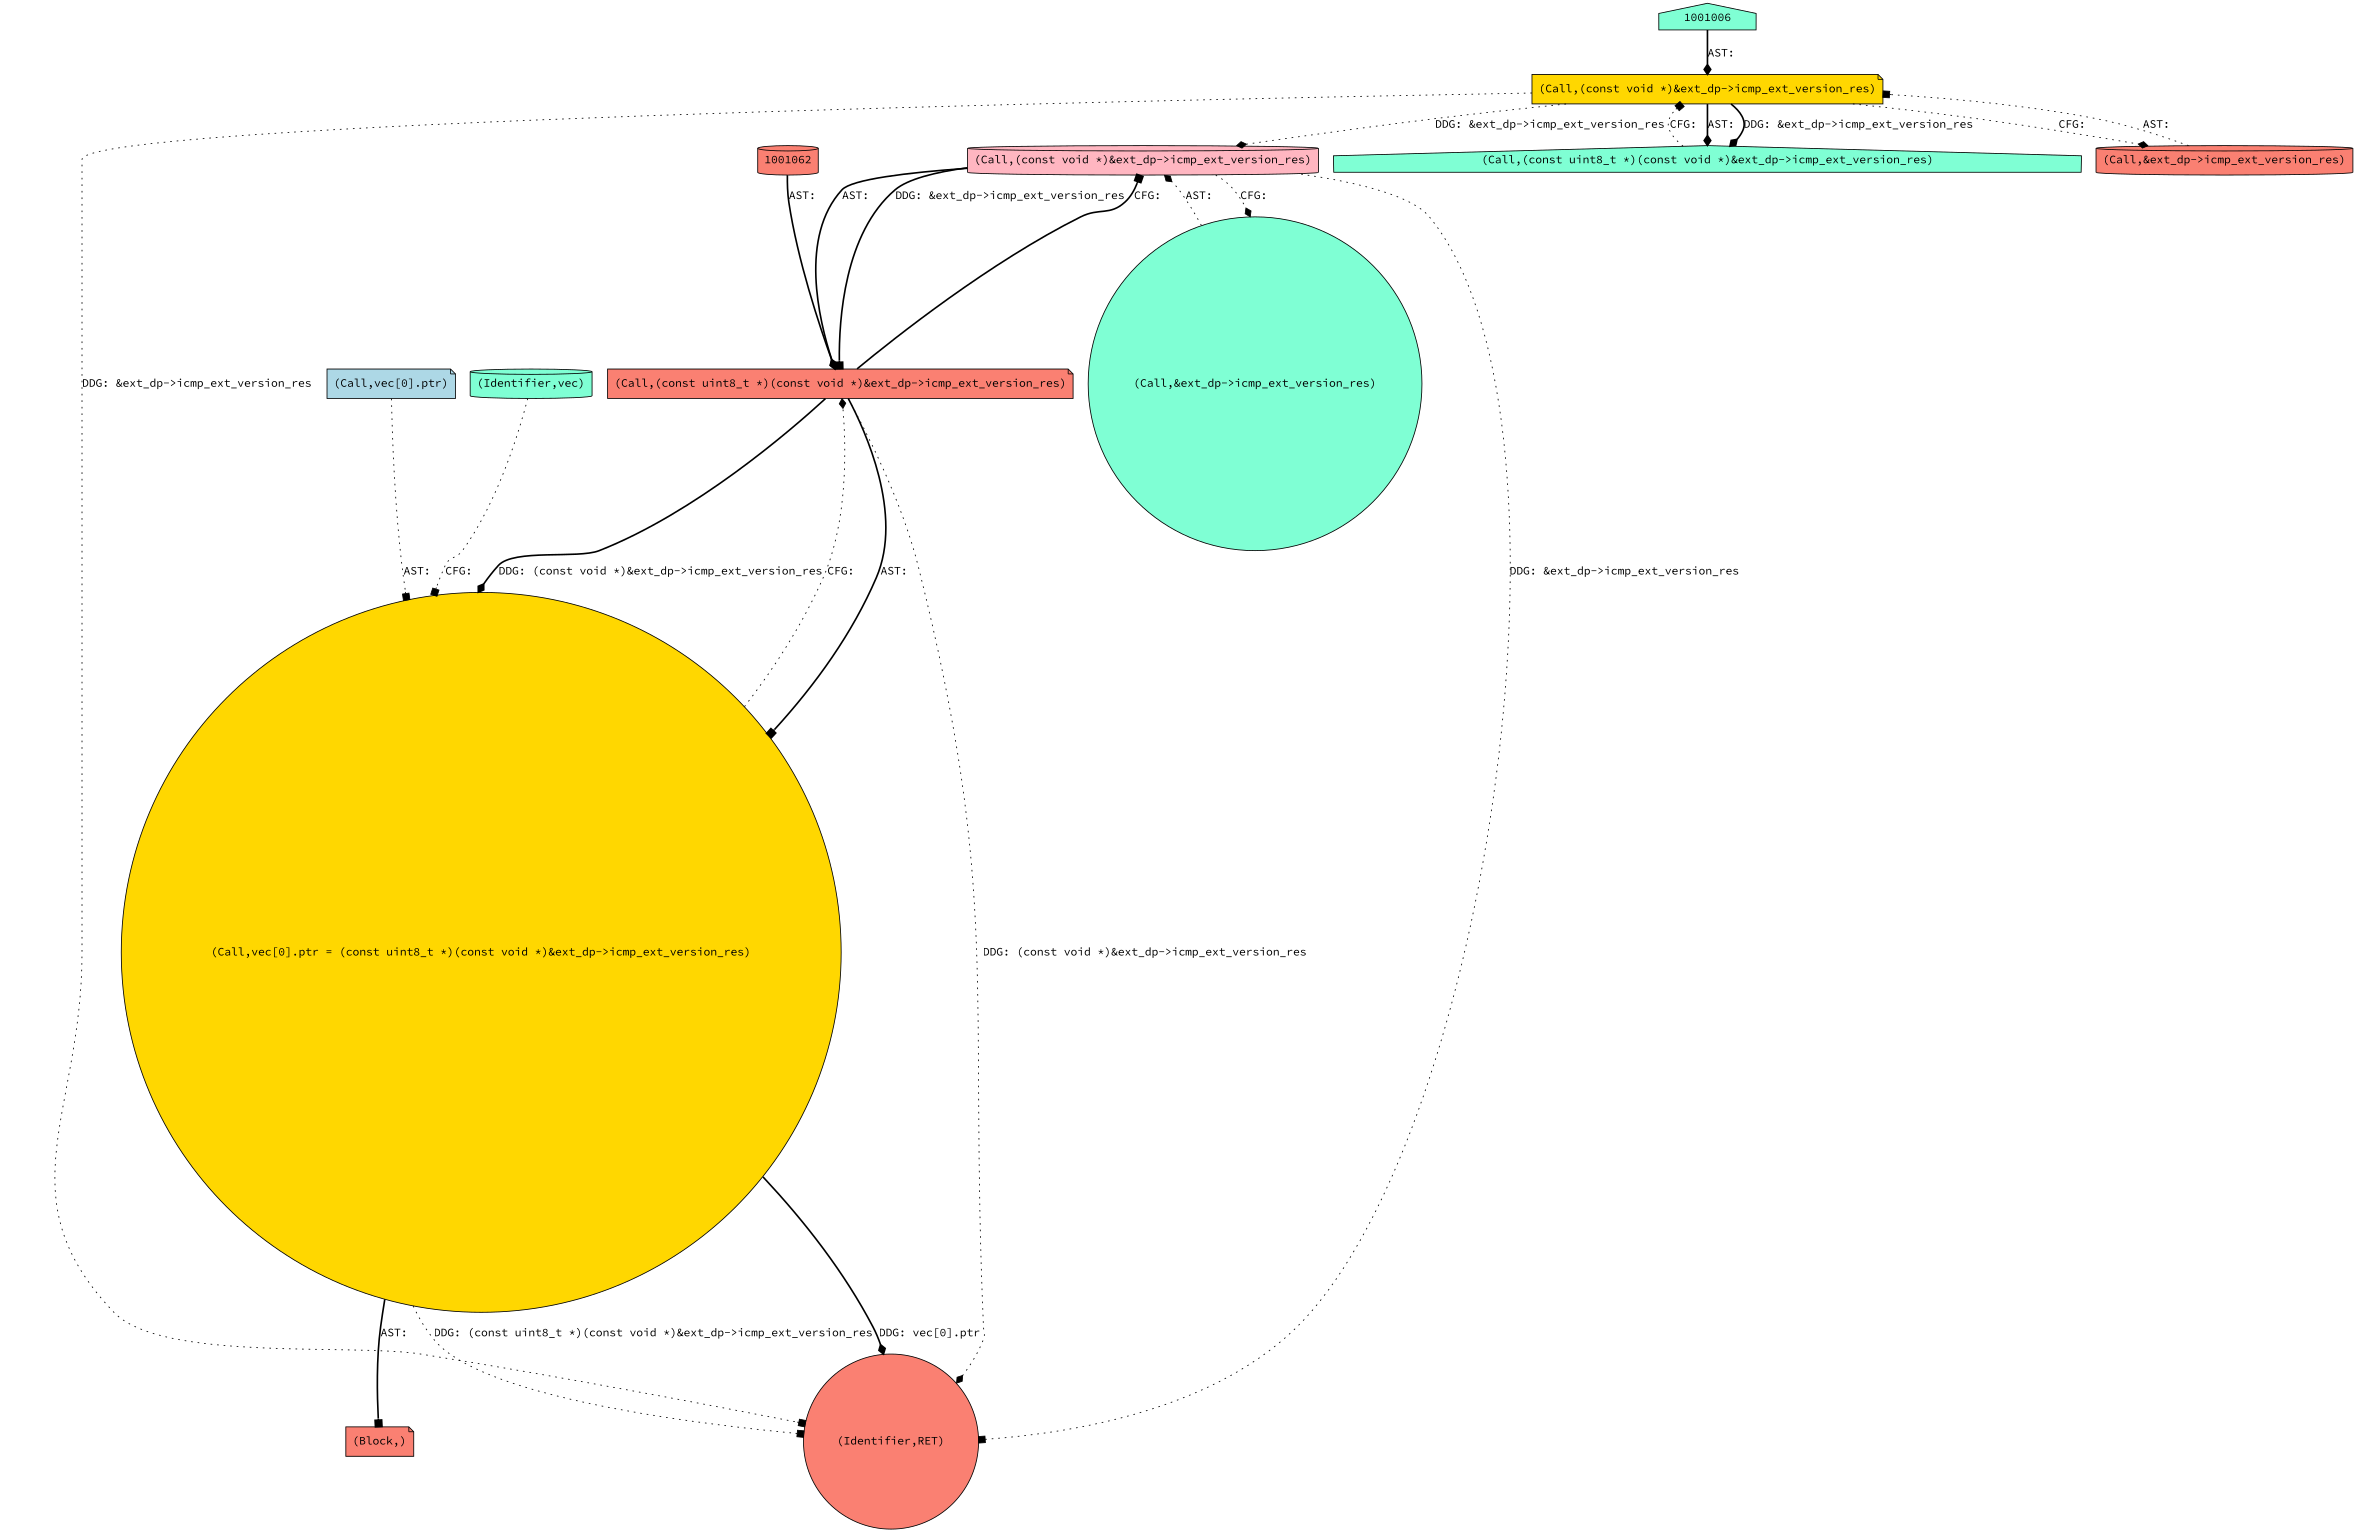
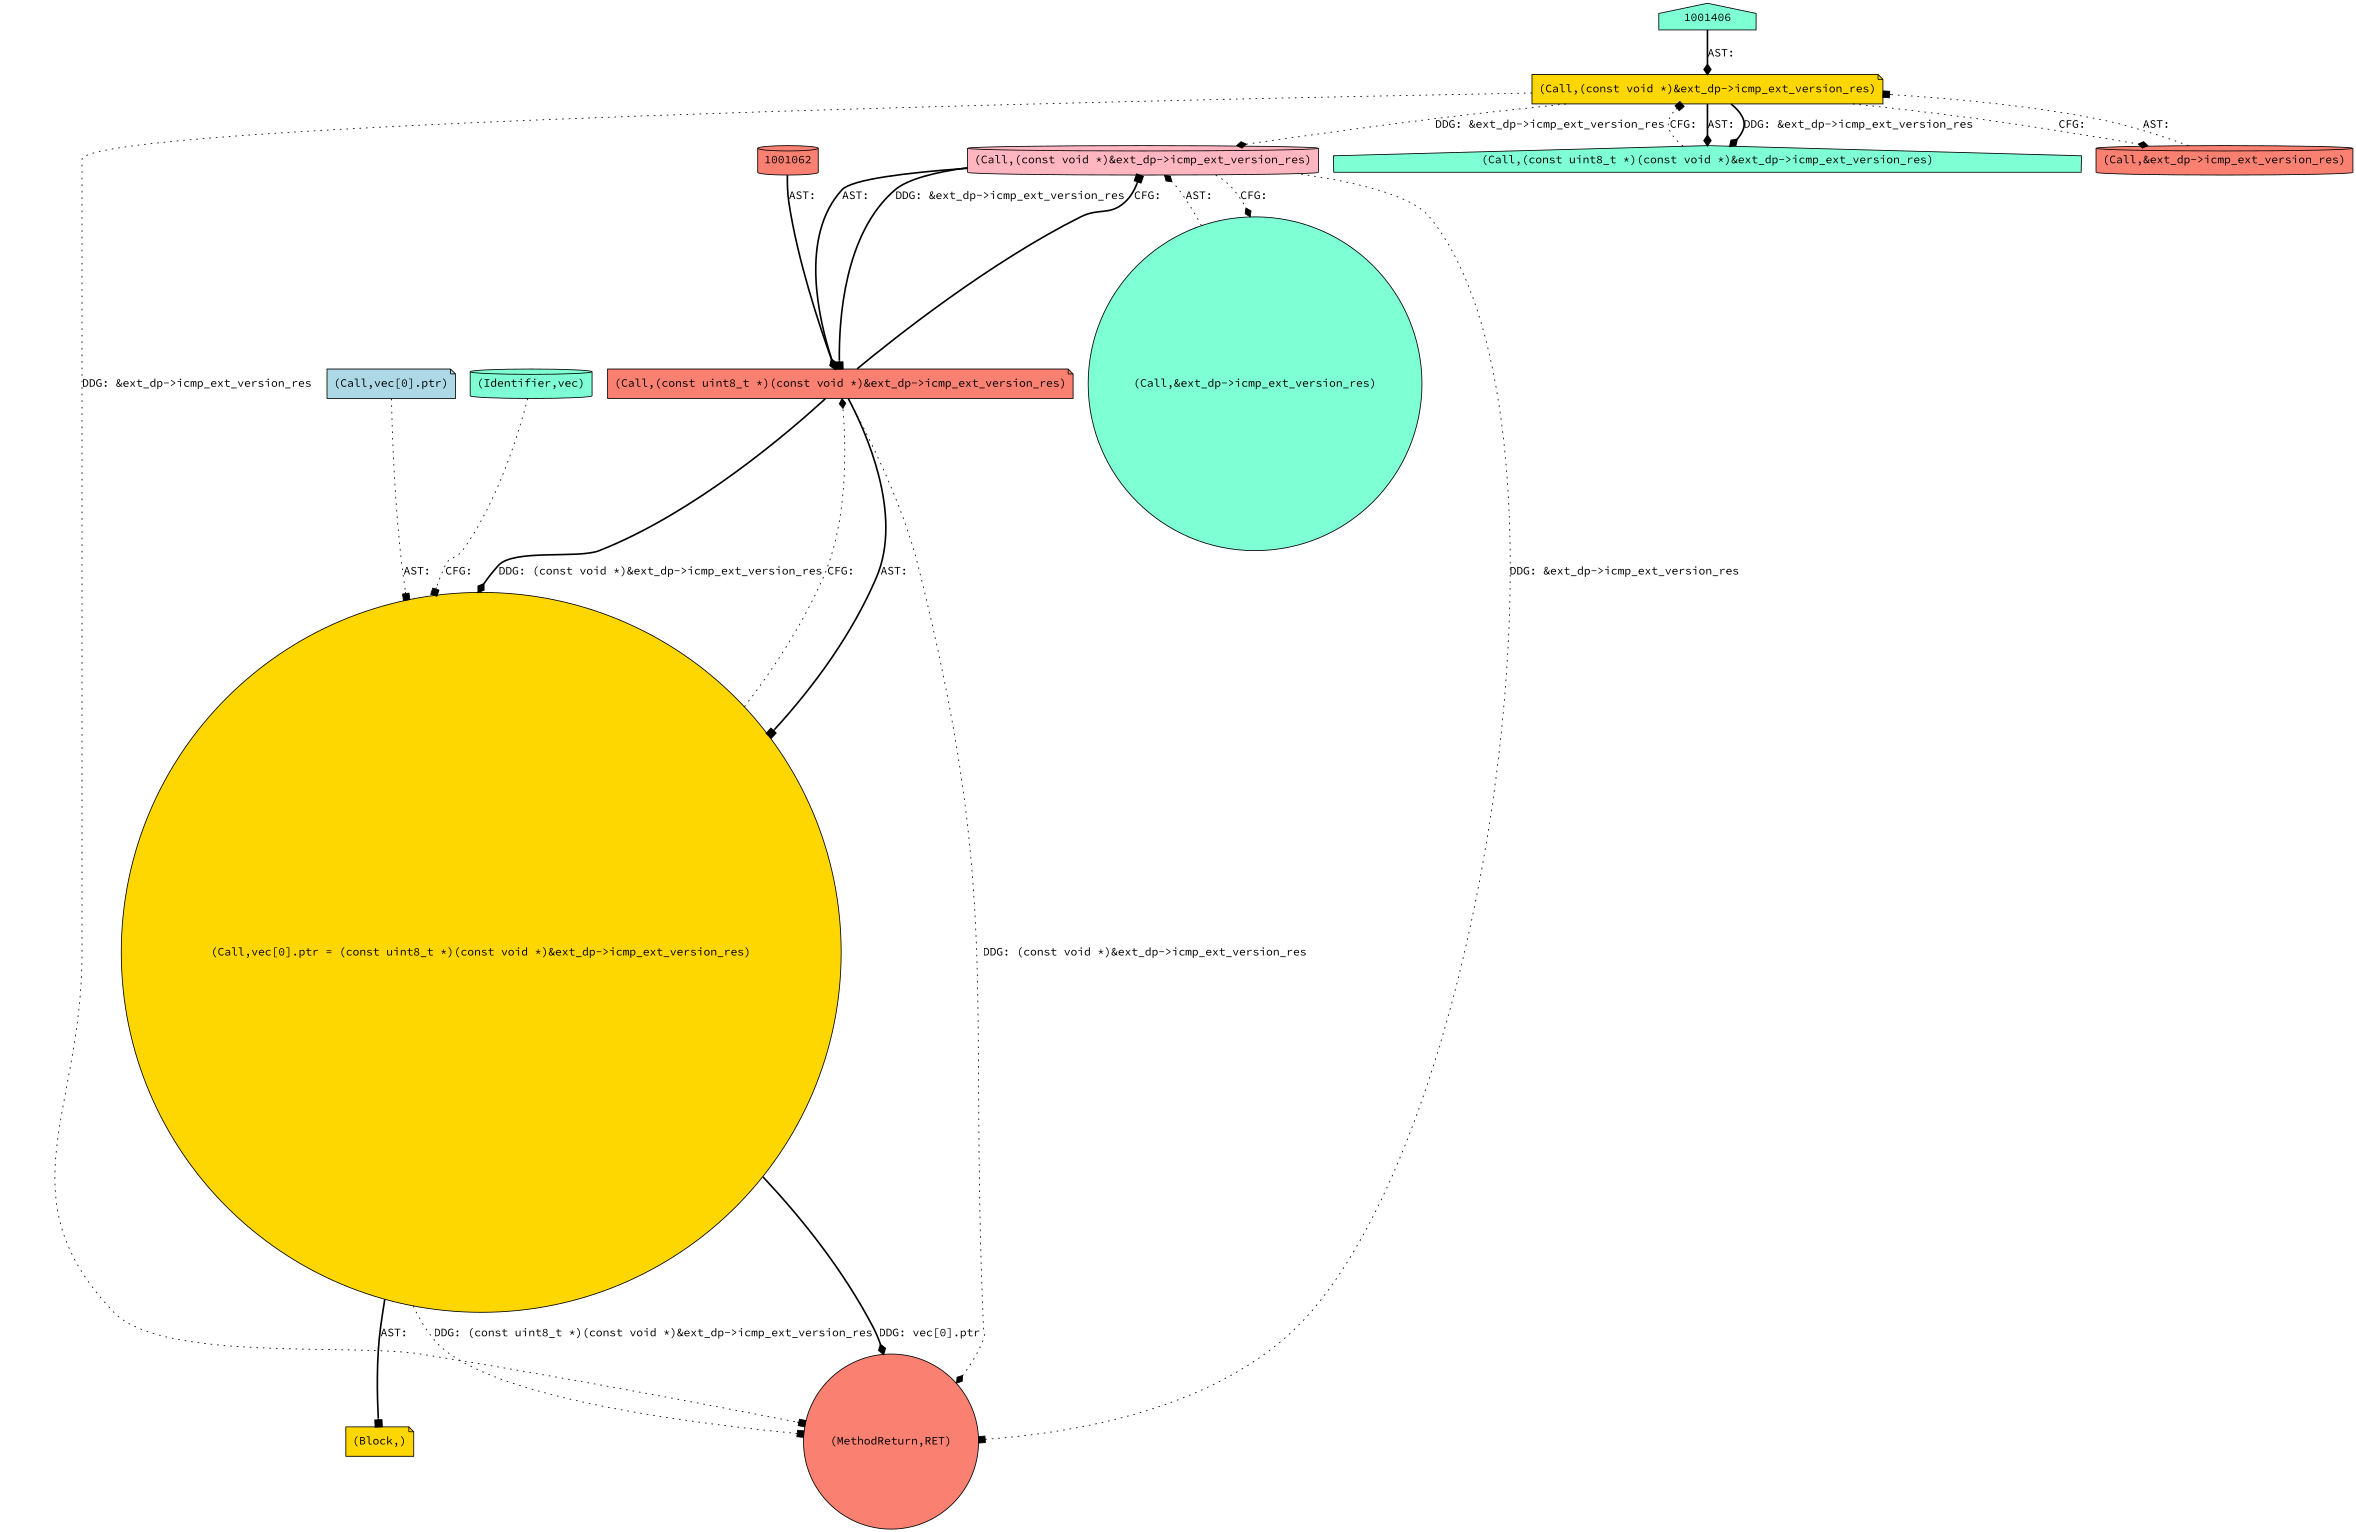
node "1001006": label "1001006" -> "1001406"
node "(Block,)": fillcolor salmon -> gold
node "(Identifier,RET)": label "(Identifier,RET)" -> "(MethodReturn,RET)"
